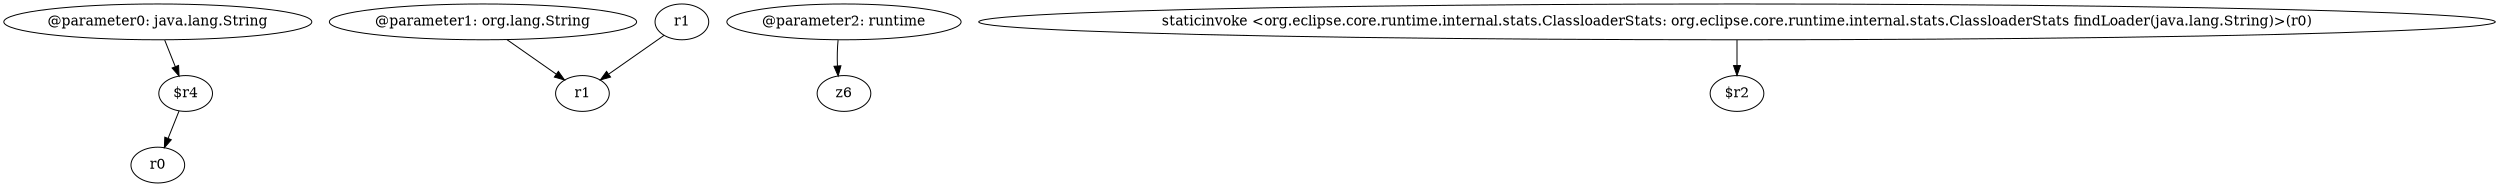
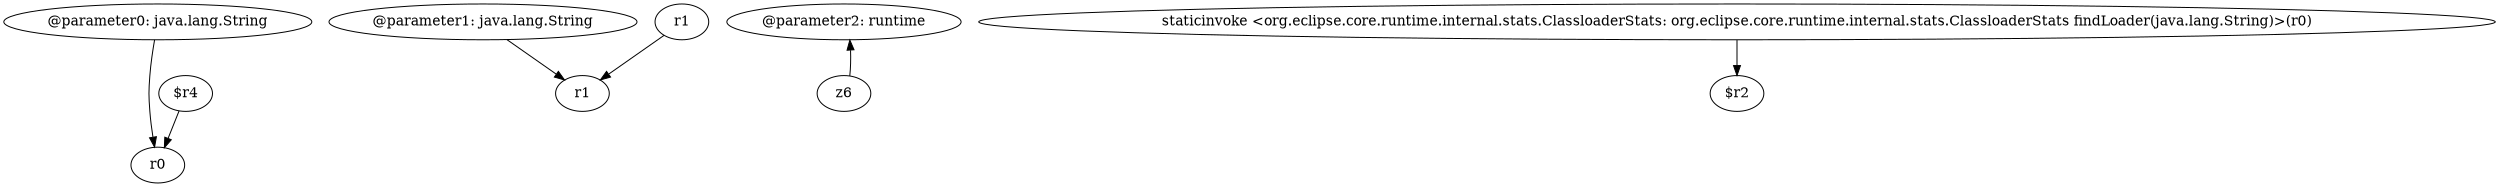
node "@parameter1: org.lang.String": label "@parameter1: org.lang.String" -> "@parameter1: java.lang.String"
edge "@parameter0: java.lang.String" -> "$r4": now "@parameter0: java.lang.String" -> "r0"
edge "@parameter2: runtime" -> "z6": reversed
